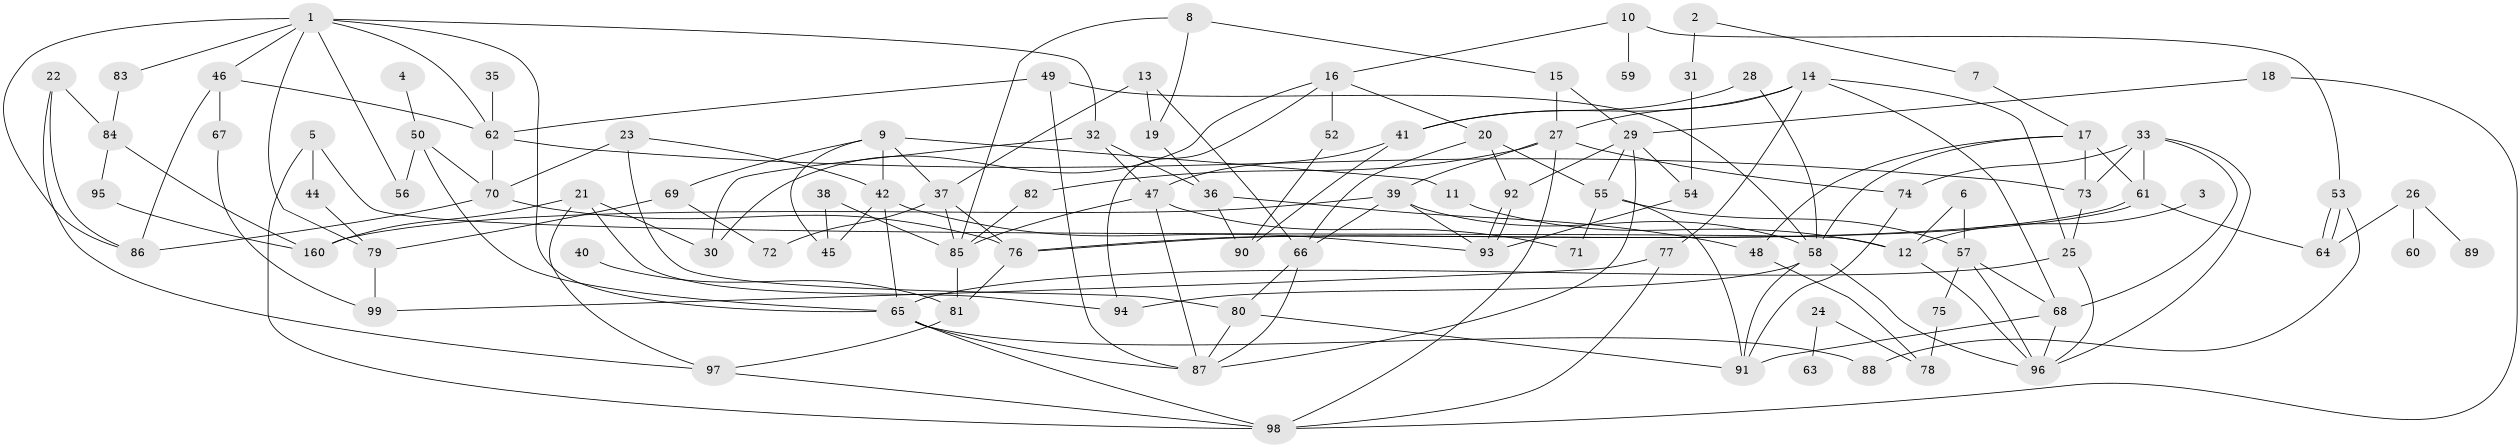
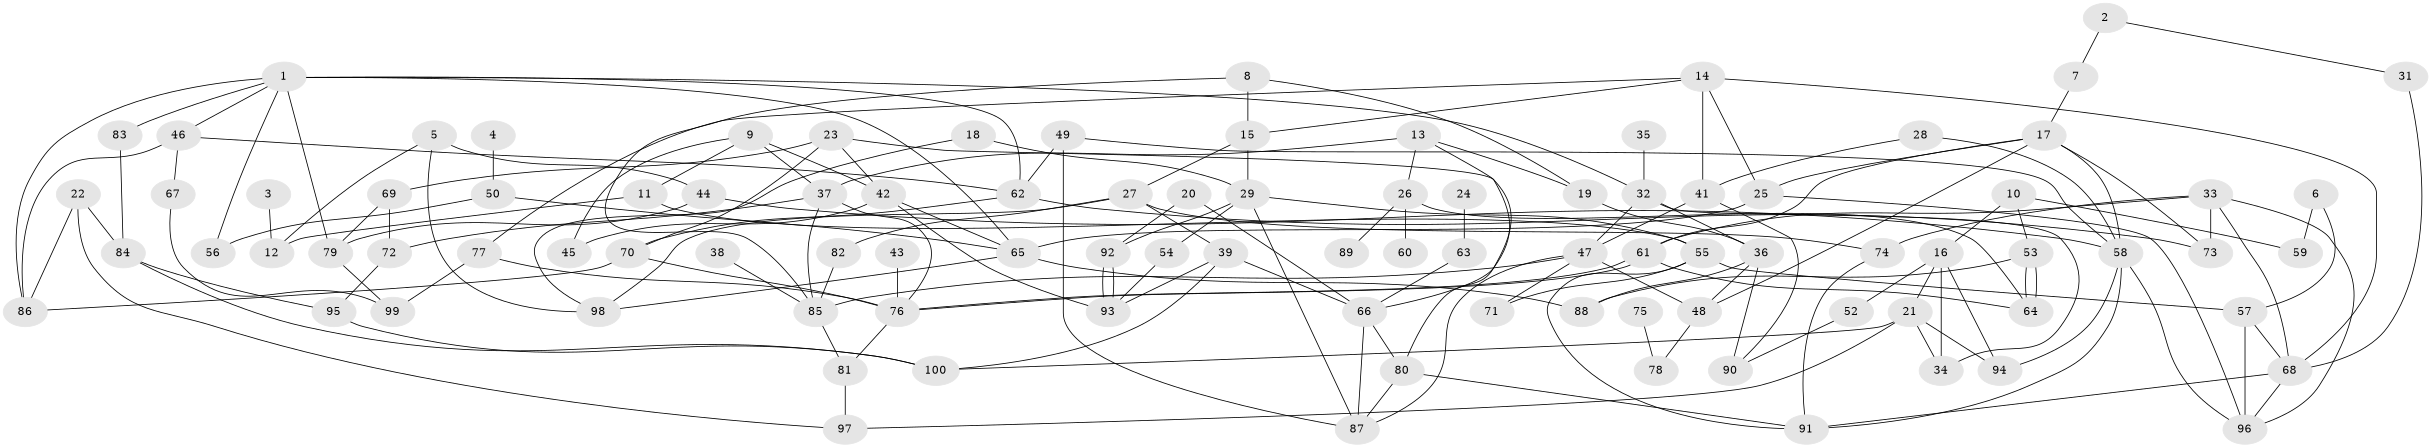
edge "35" -- "62": now "35" -- "32"
edge "16" -- "20": now "16" -- "21"
edge "14" -- "27": now "14" -- "15"
edge "31" -- "54": now "31" -- "68"
edge "9" -- "69": now "23" -- "69"
edge "13" -- "26": added
edge "50" -- "70": removed
edge "20" -- "55": now "11" -- "55"
edge "39" -- "58": now "44" -- "58"
edge "38" -- "45": removed
edge "6" -- "12": now "6" -- "59"
edge "73" -- "25": now "17" -- "25"
node "160": label "160" -> "100"
node "40": removed
node "30": label "30" -> "34"
node "43": added
edge "72" -- "95": added
edge "57" -- "75": removed
edge "63" -- "66": added
edge "47" -- "48": added
edge "36" -- "88": added
edge "12" -- "96": removed
edge "24" -- "78": removed
edge "65" -- "87": removed
edge "77" -- "98": now "77" -- "76"
edge "97" -- "98": removed
